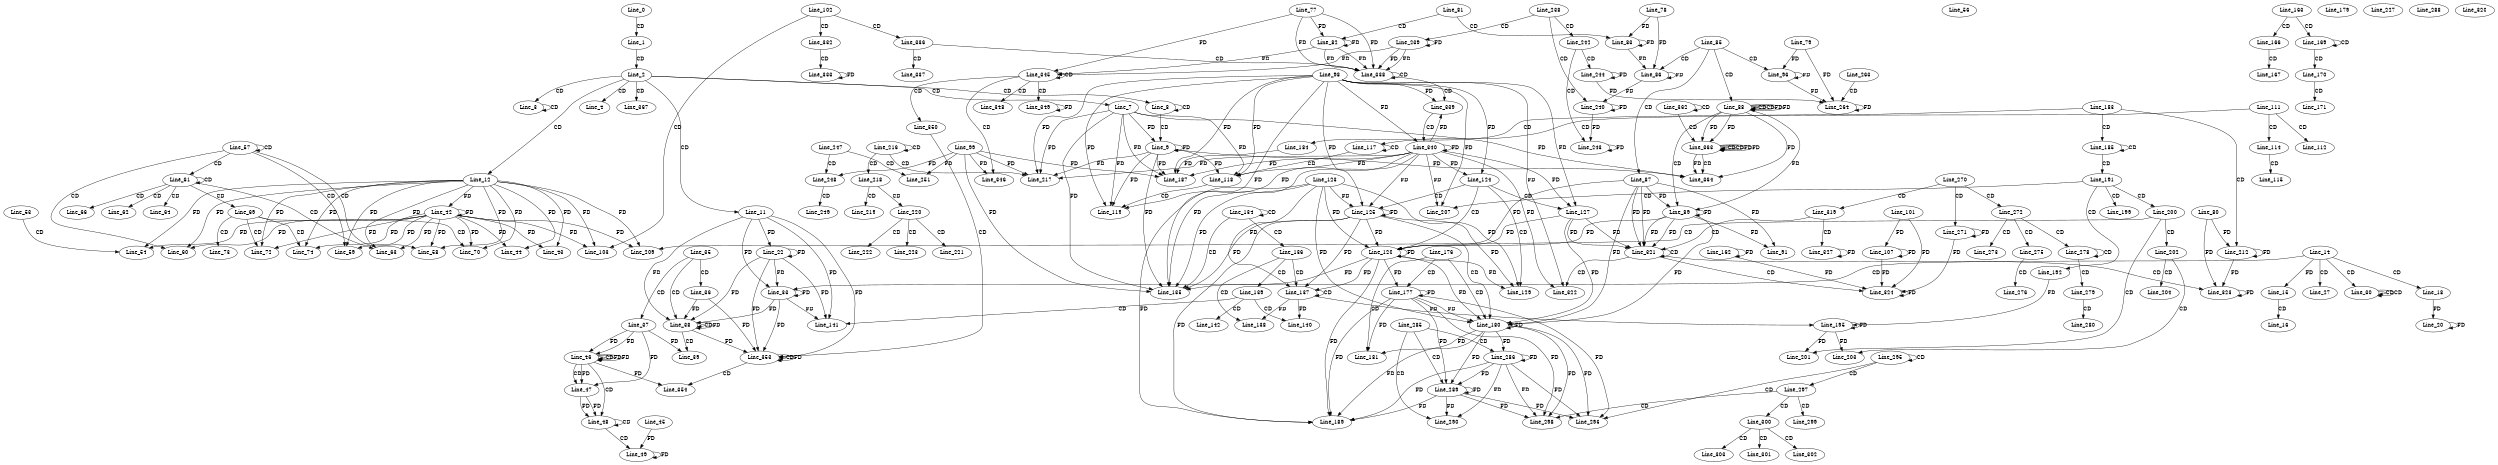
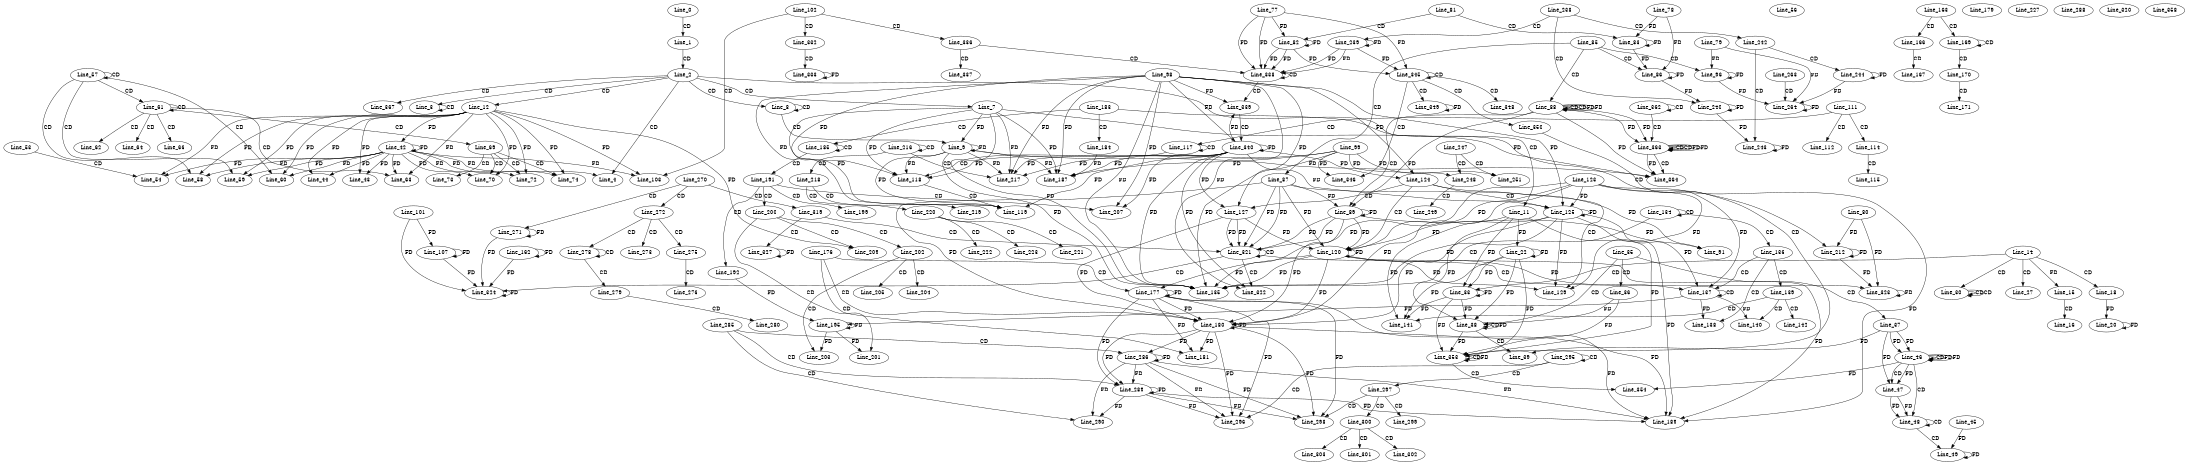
node "Line_358": added
edge "Line_42" -> "Line_209": now "Line_42" -> "Line_4"
edge "Line_125" -> "Line_180": label "CD" -> "FD"
node "Line_205": added
